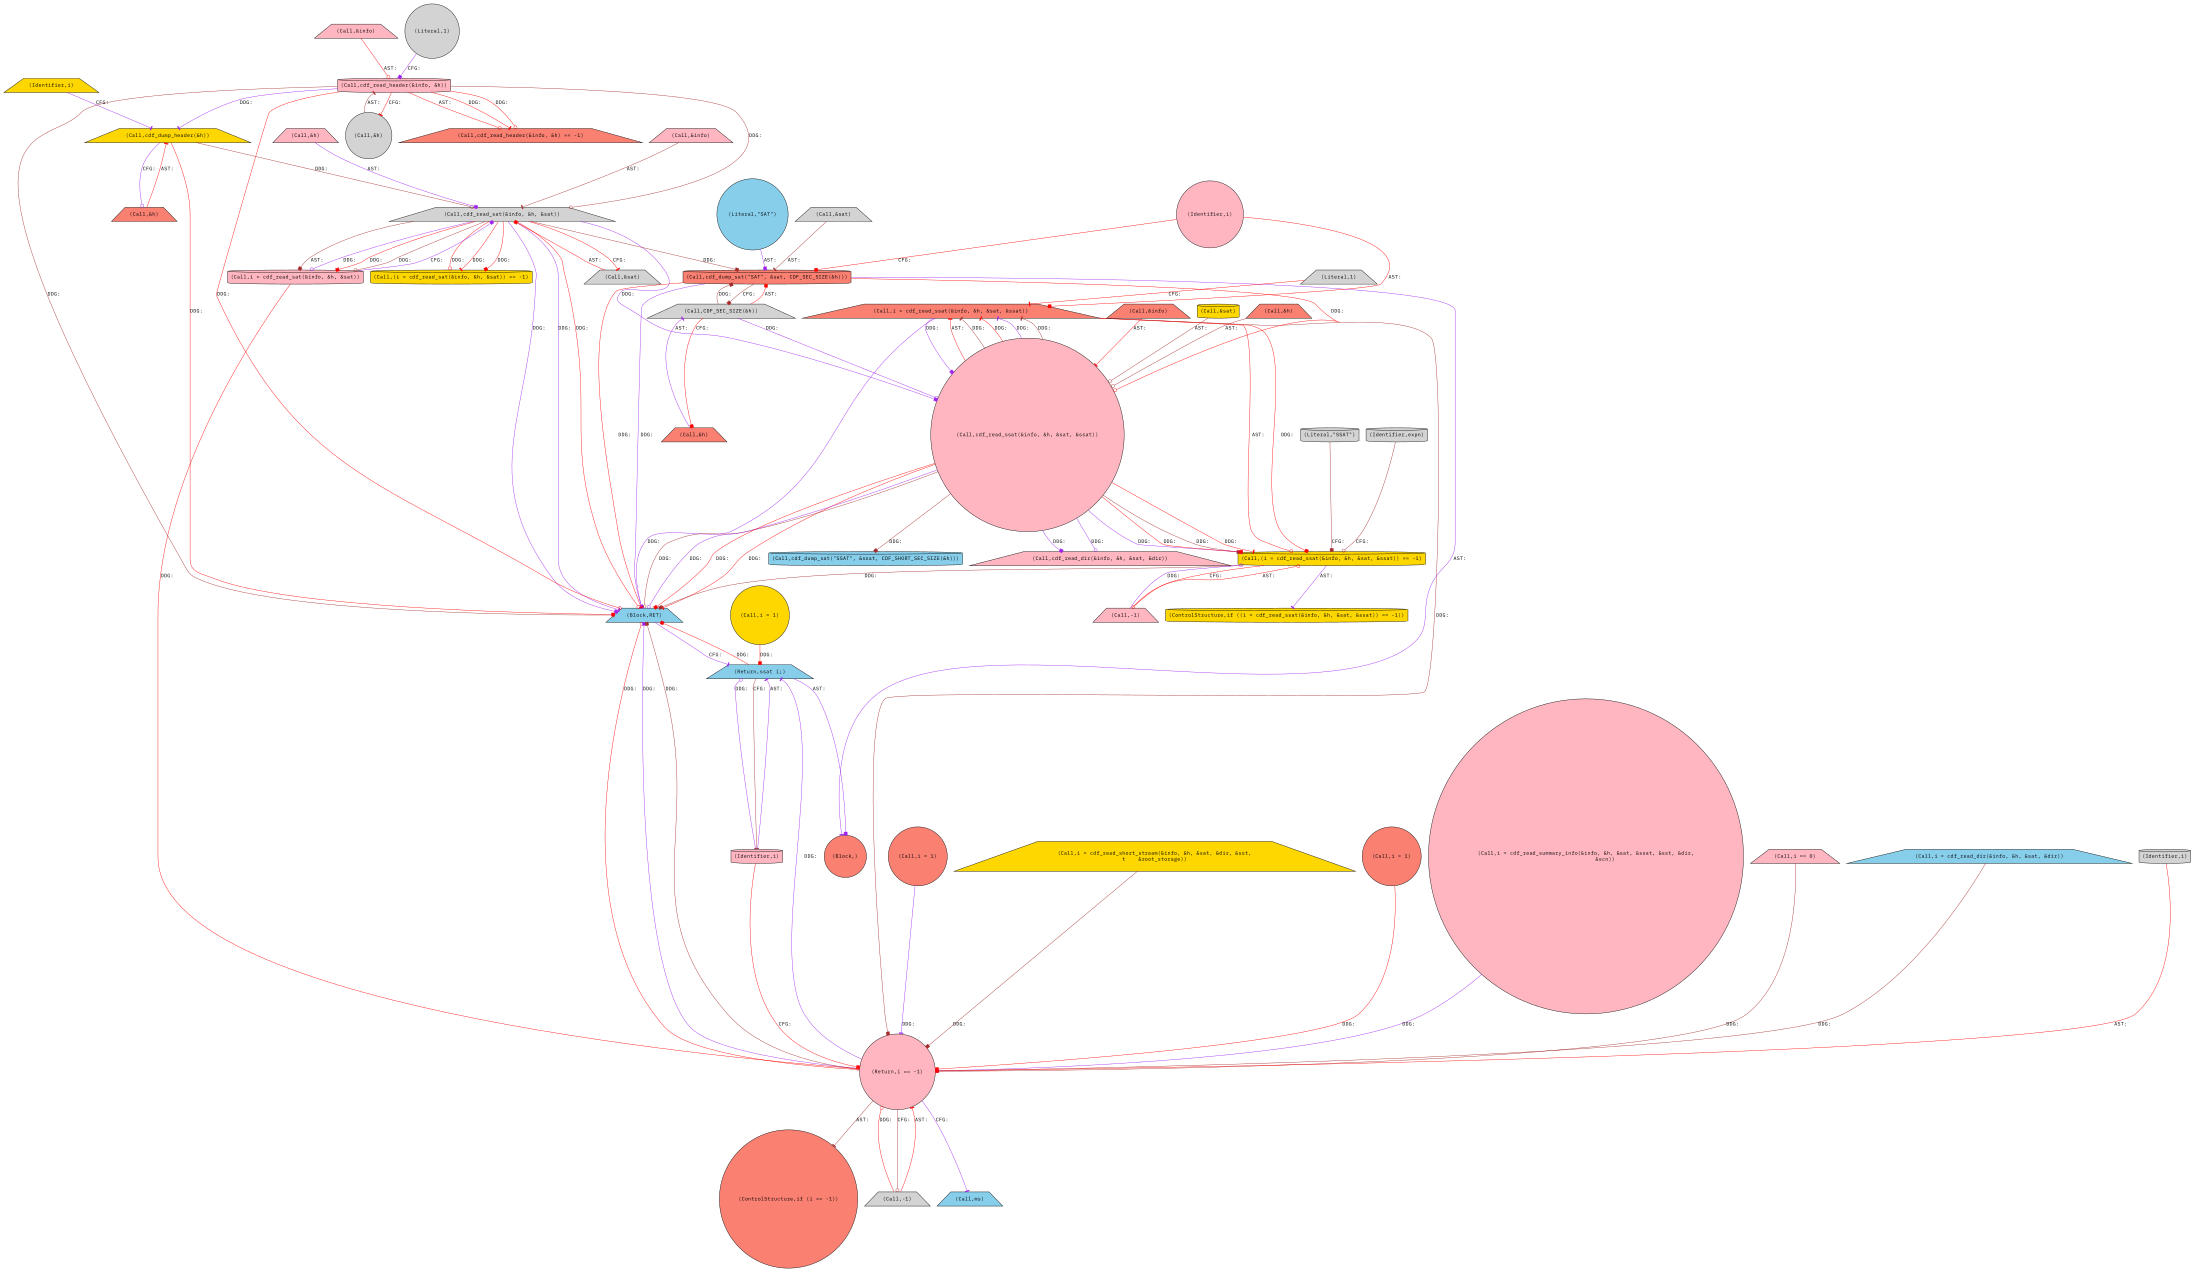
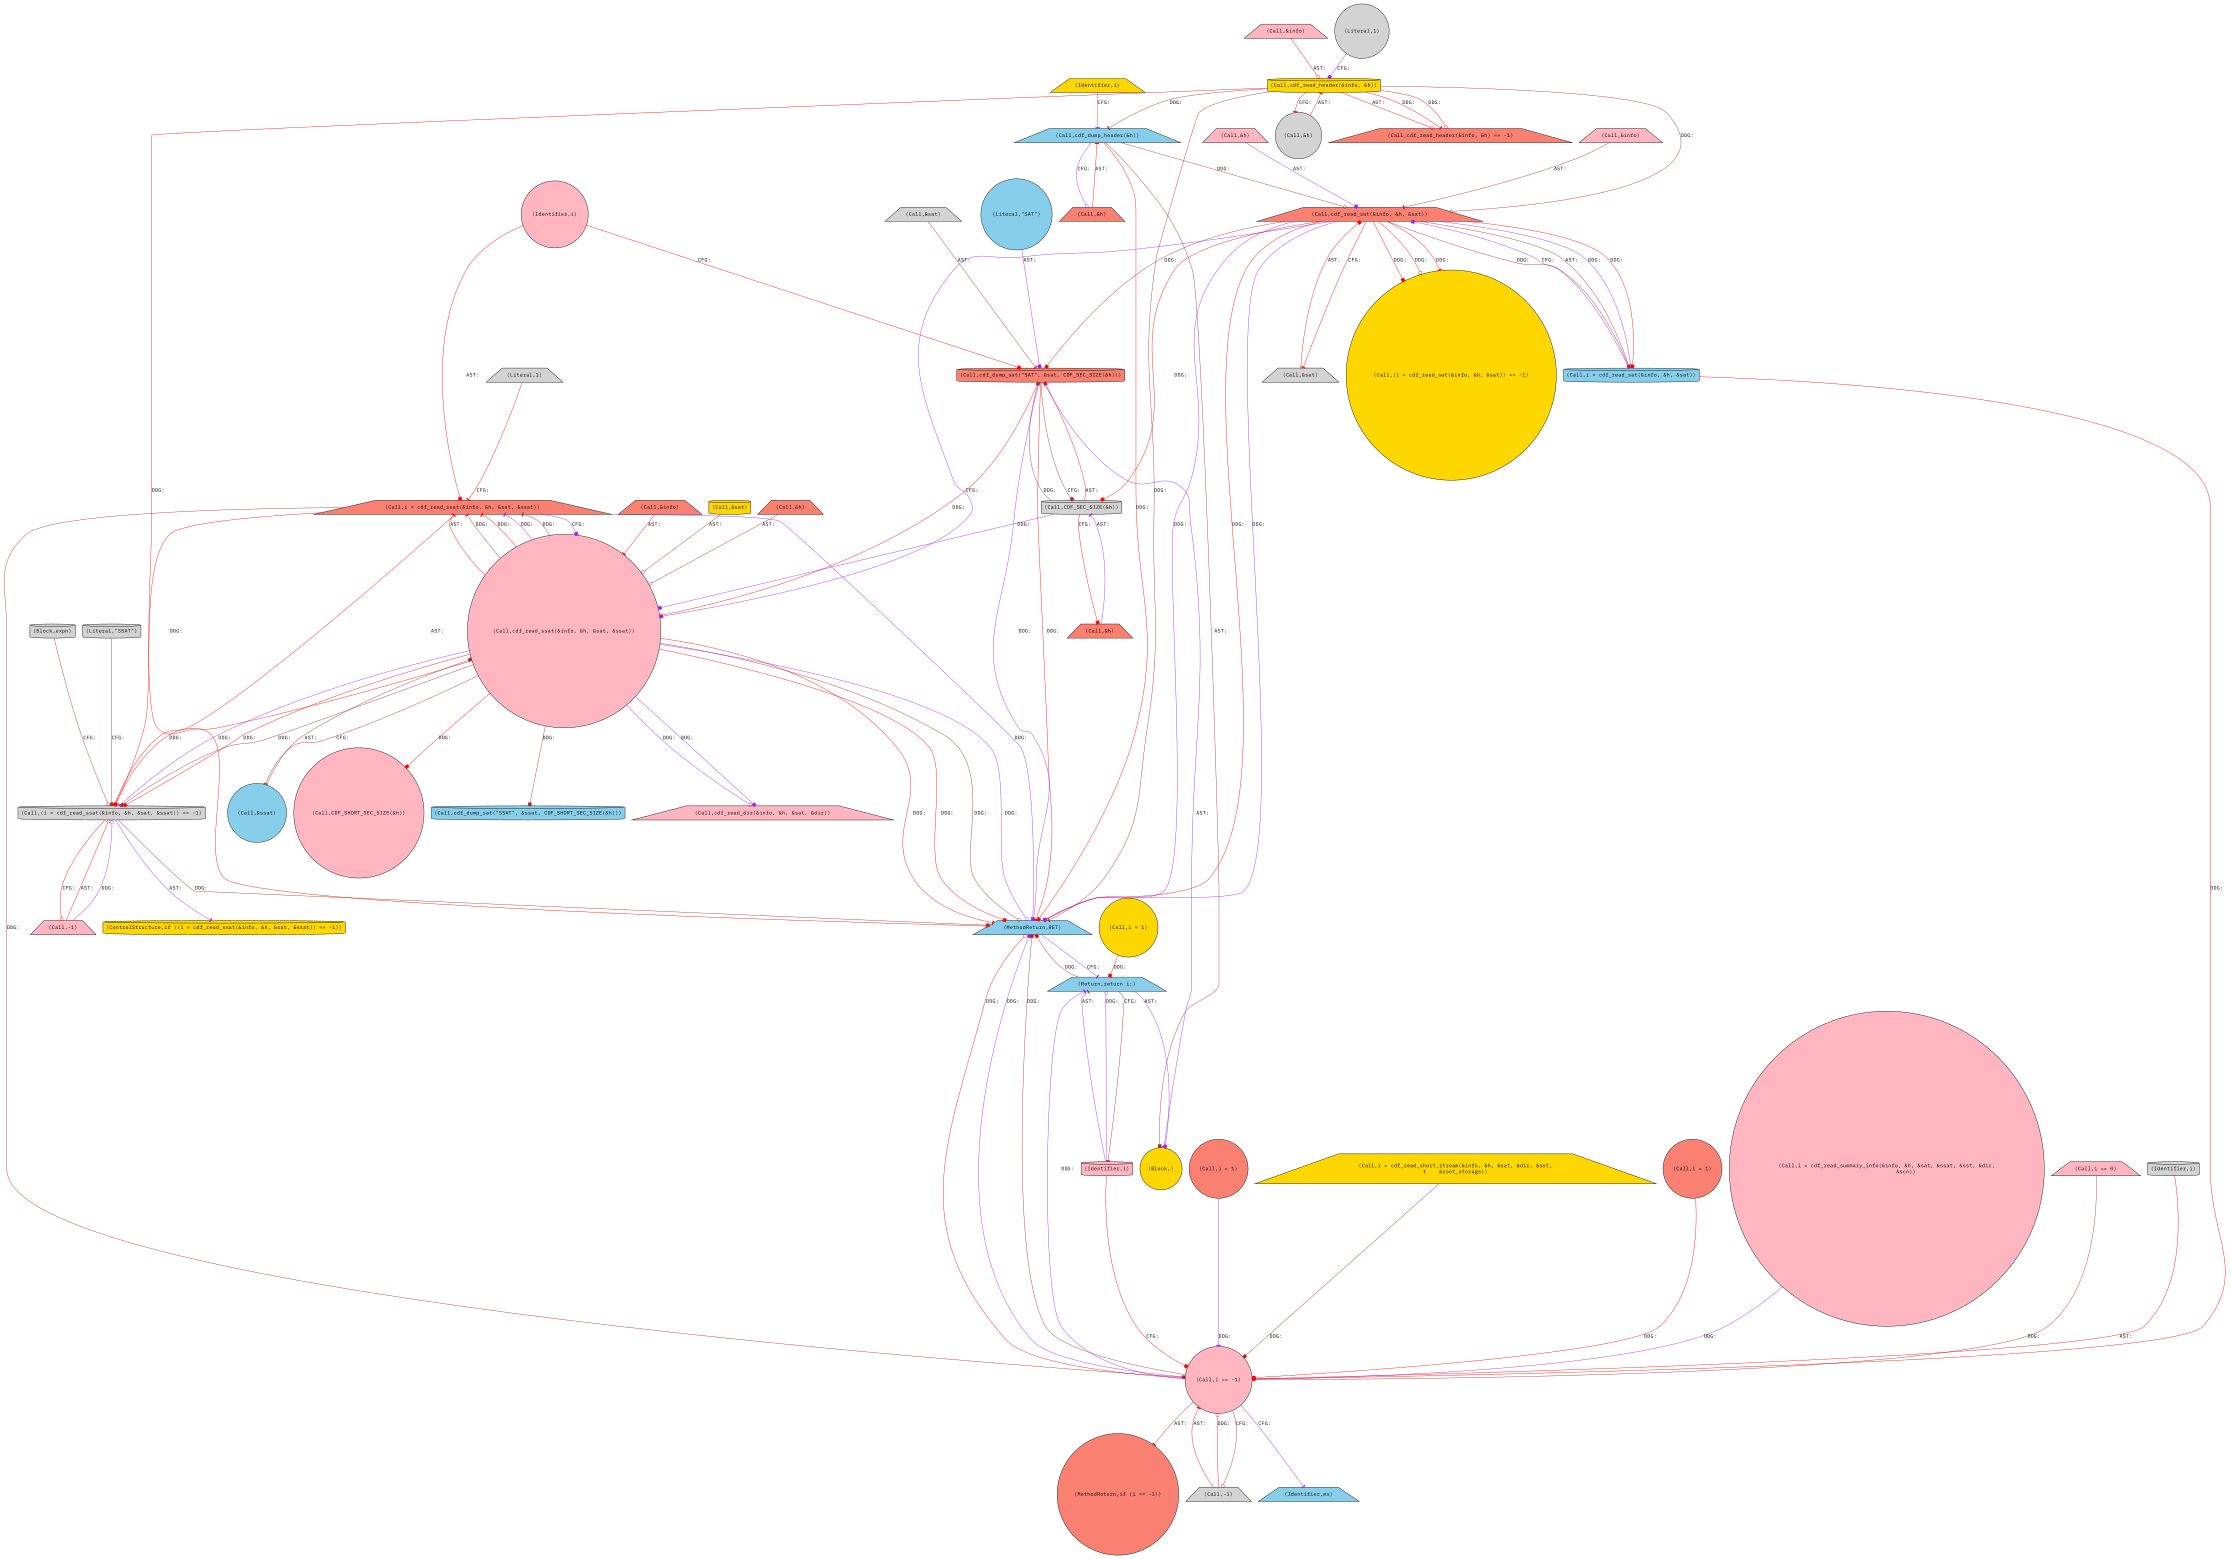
node "(Call,cdf_read_header(&info, &h))": fillcolor lightpink -> gold
edge "(Call,cdf_read_header(&info, &h))" -> "(Call,cdf_dump_header(&h))": color purple -> brown
node "(Call,cdf_dump_header(&h))": fillcolor gold -> skyblue
node "(Call,cdf_read_sat(&info, &h, &sat))": fillcolor lightgrey -> salmon
node "(Call,i = cdf_read_sat(&info, &h, &sat))": fillcolor lightpink -> skyblue
node "(Call,(i = cdf_read_sat(&info, &h, &sat)) == -1)": shape cylinder -> circle
edge "(Call,cdf_read_sat(&info, &h, &sat))" -> "(Call,cdf_read_ssat(&info, &h, &sat, &ssat))": label "DDG: " -> "CFG: "
node "(Call,CDF_SEC_SIZE(&h))": shape trapezium -> cylinder
edge "(Call,cdf_read_sat(&info, &h, &sat))" -> "(Call,CDF_SEC_SIZE(&h))": added, label "DDG:"
edge "(Call,i = cdf_read_ssat(&info, &h, &sat, &ssat))" -> "(Call,cdf_read_ssat(&info, &h, &sat, &ssat))": label "DDG: " -> "CFG: "
edge "(Call,CDF_SEC_SIZE(&h))" -> "(Call,cdf_read_ssat(&info, &h, &sat, &ssat))": arrowhead odot -> box
node "(Identifier,expn)": label "(Identifier,expn)" -> "(Block,expn)"
node "(Call,(i = cdf_read_ssat(&info, &h, &sat, &ssat)) == -1)": fillcolor gold -> lightgrey
node "(Block,RET)": label "(Block,RET)" -> "(MethodReturn,RET)"
edge "(Call,cdf_dump_header(&h))" -> "(Block,)": added, label "AST:"
node "(Return,ssat i;)": label "(Return,ssat i;)" -> "(Return,return i;)"
node "(Call,&ssat)": added
node "(Call,CDF_SHORT_SEC_SIZE(&h))": added
node "(Block,)": fillcolor salmon -> gold
node "(Call,i = cdf_read_dir(&info, &h, &sat, &dir))": removed
node "(Return,i == -1)": label "(Return,i == -1)" -> "(Call,i == -1)"
node "(ControlStructure,if (i == -1))": label "(ControlStructure,if (i == -1))" -> "(MethodReturn,if (i == -1))"
node "(Call,ms)": label "(Call,ms)" -> "(Identifier,ms)"
